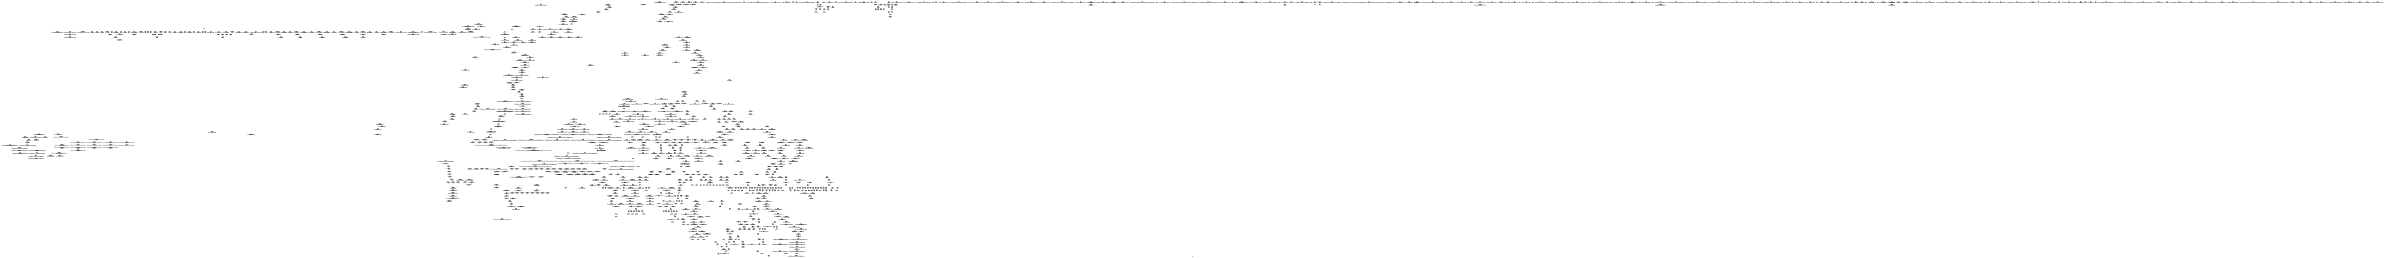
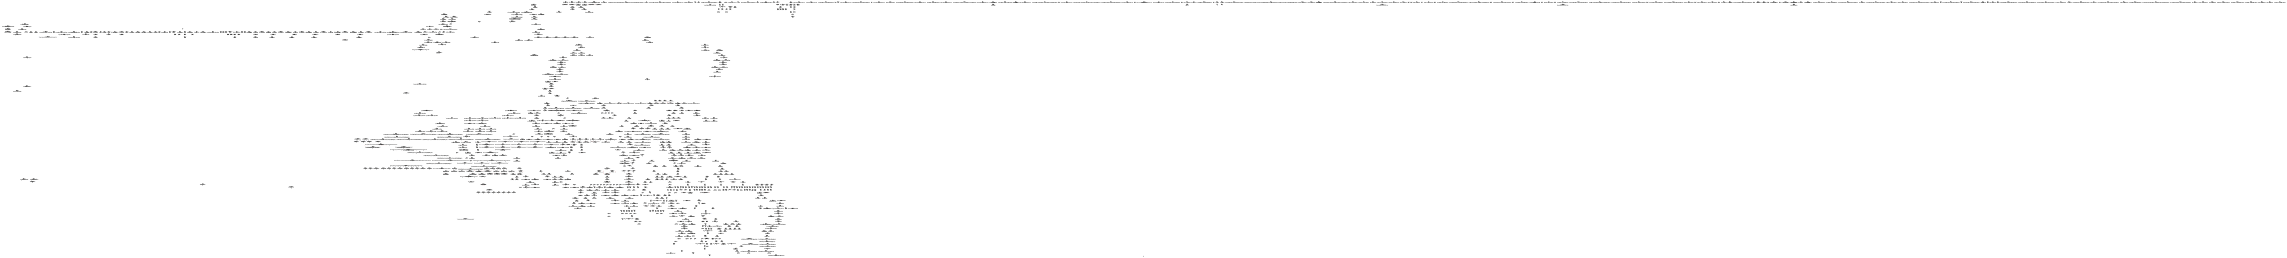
node "NodeID: 536": added
